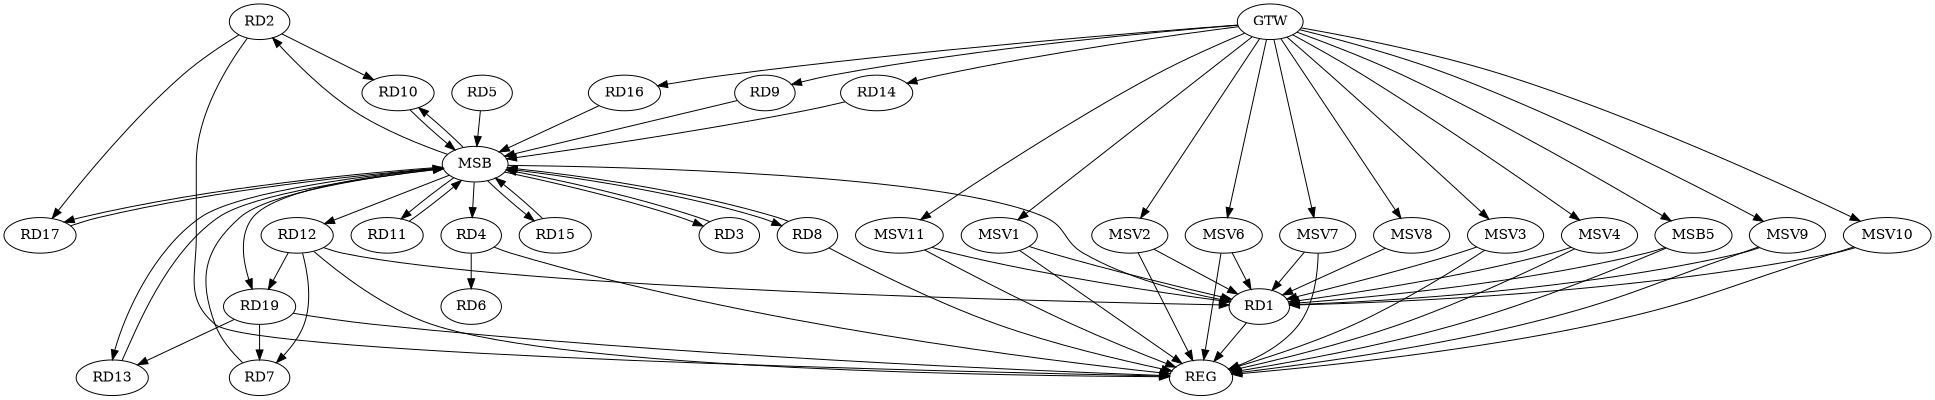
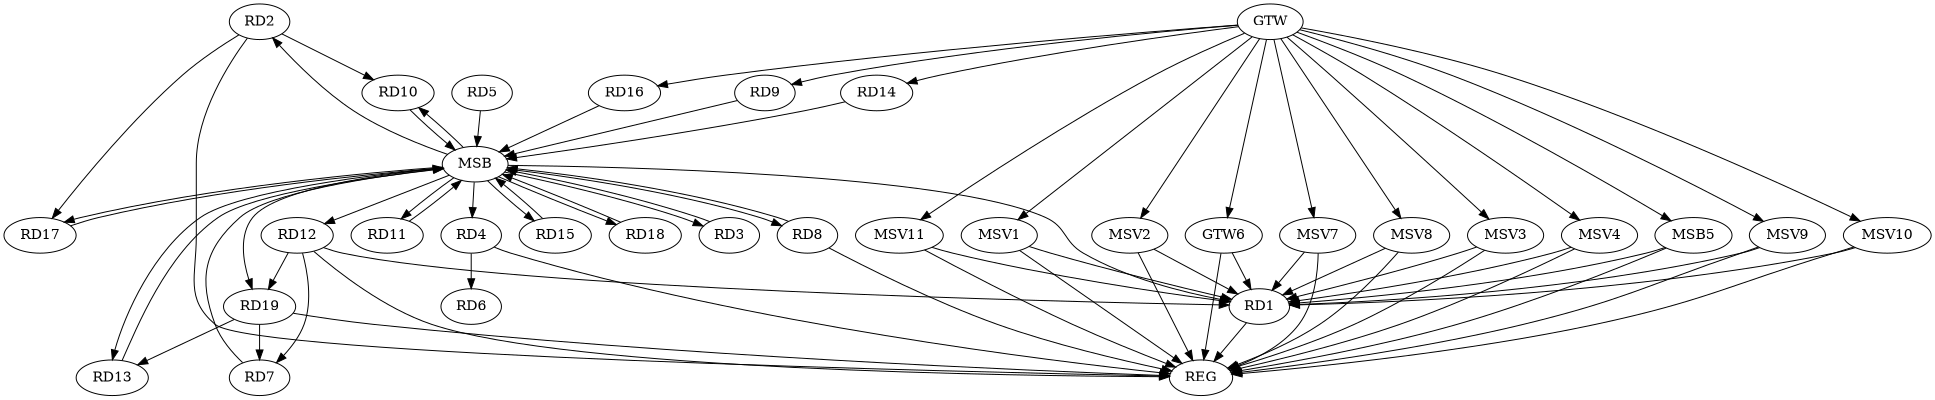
node "RD18": added
node "MSV6": label "MSV6" -> "GTW6"
edge "MSV8" -> "REG": added
